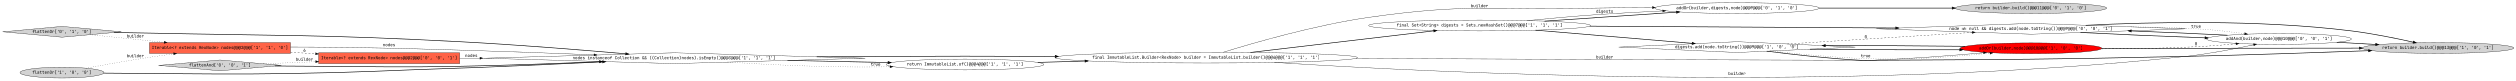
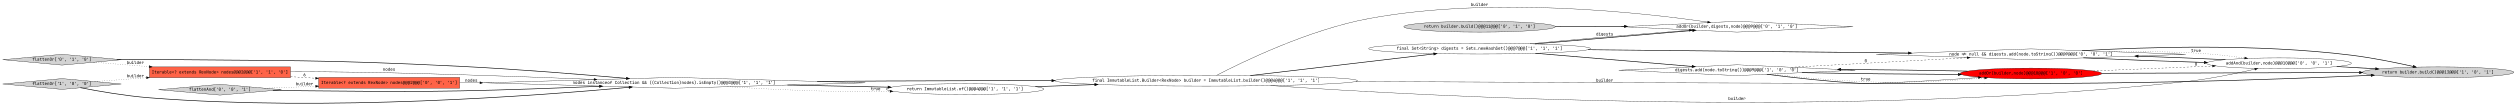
node "addOr(builder,digests,node)@@@9@@@['0', '1', '0']": shape ellipse -> diamond
edge "addOr(builder,digests,node)@@@9@@@['0', '1', '0']" -> "return builder.build()@@@11@@@['0', '1', '0']": reversed
node "flattenOr['1', '0', '0']": shape ellipse -> diamond
